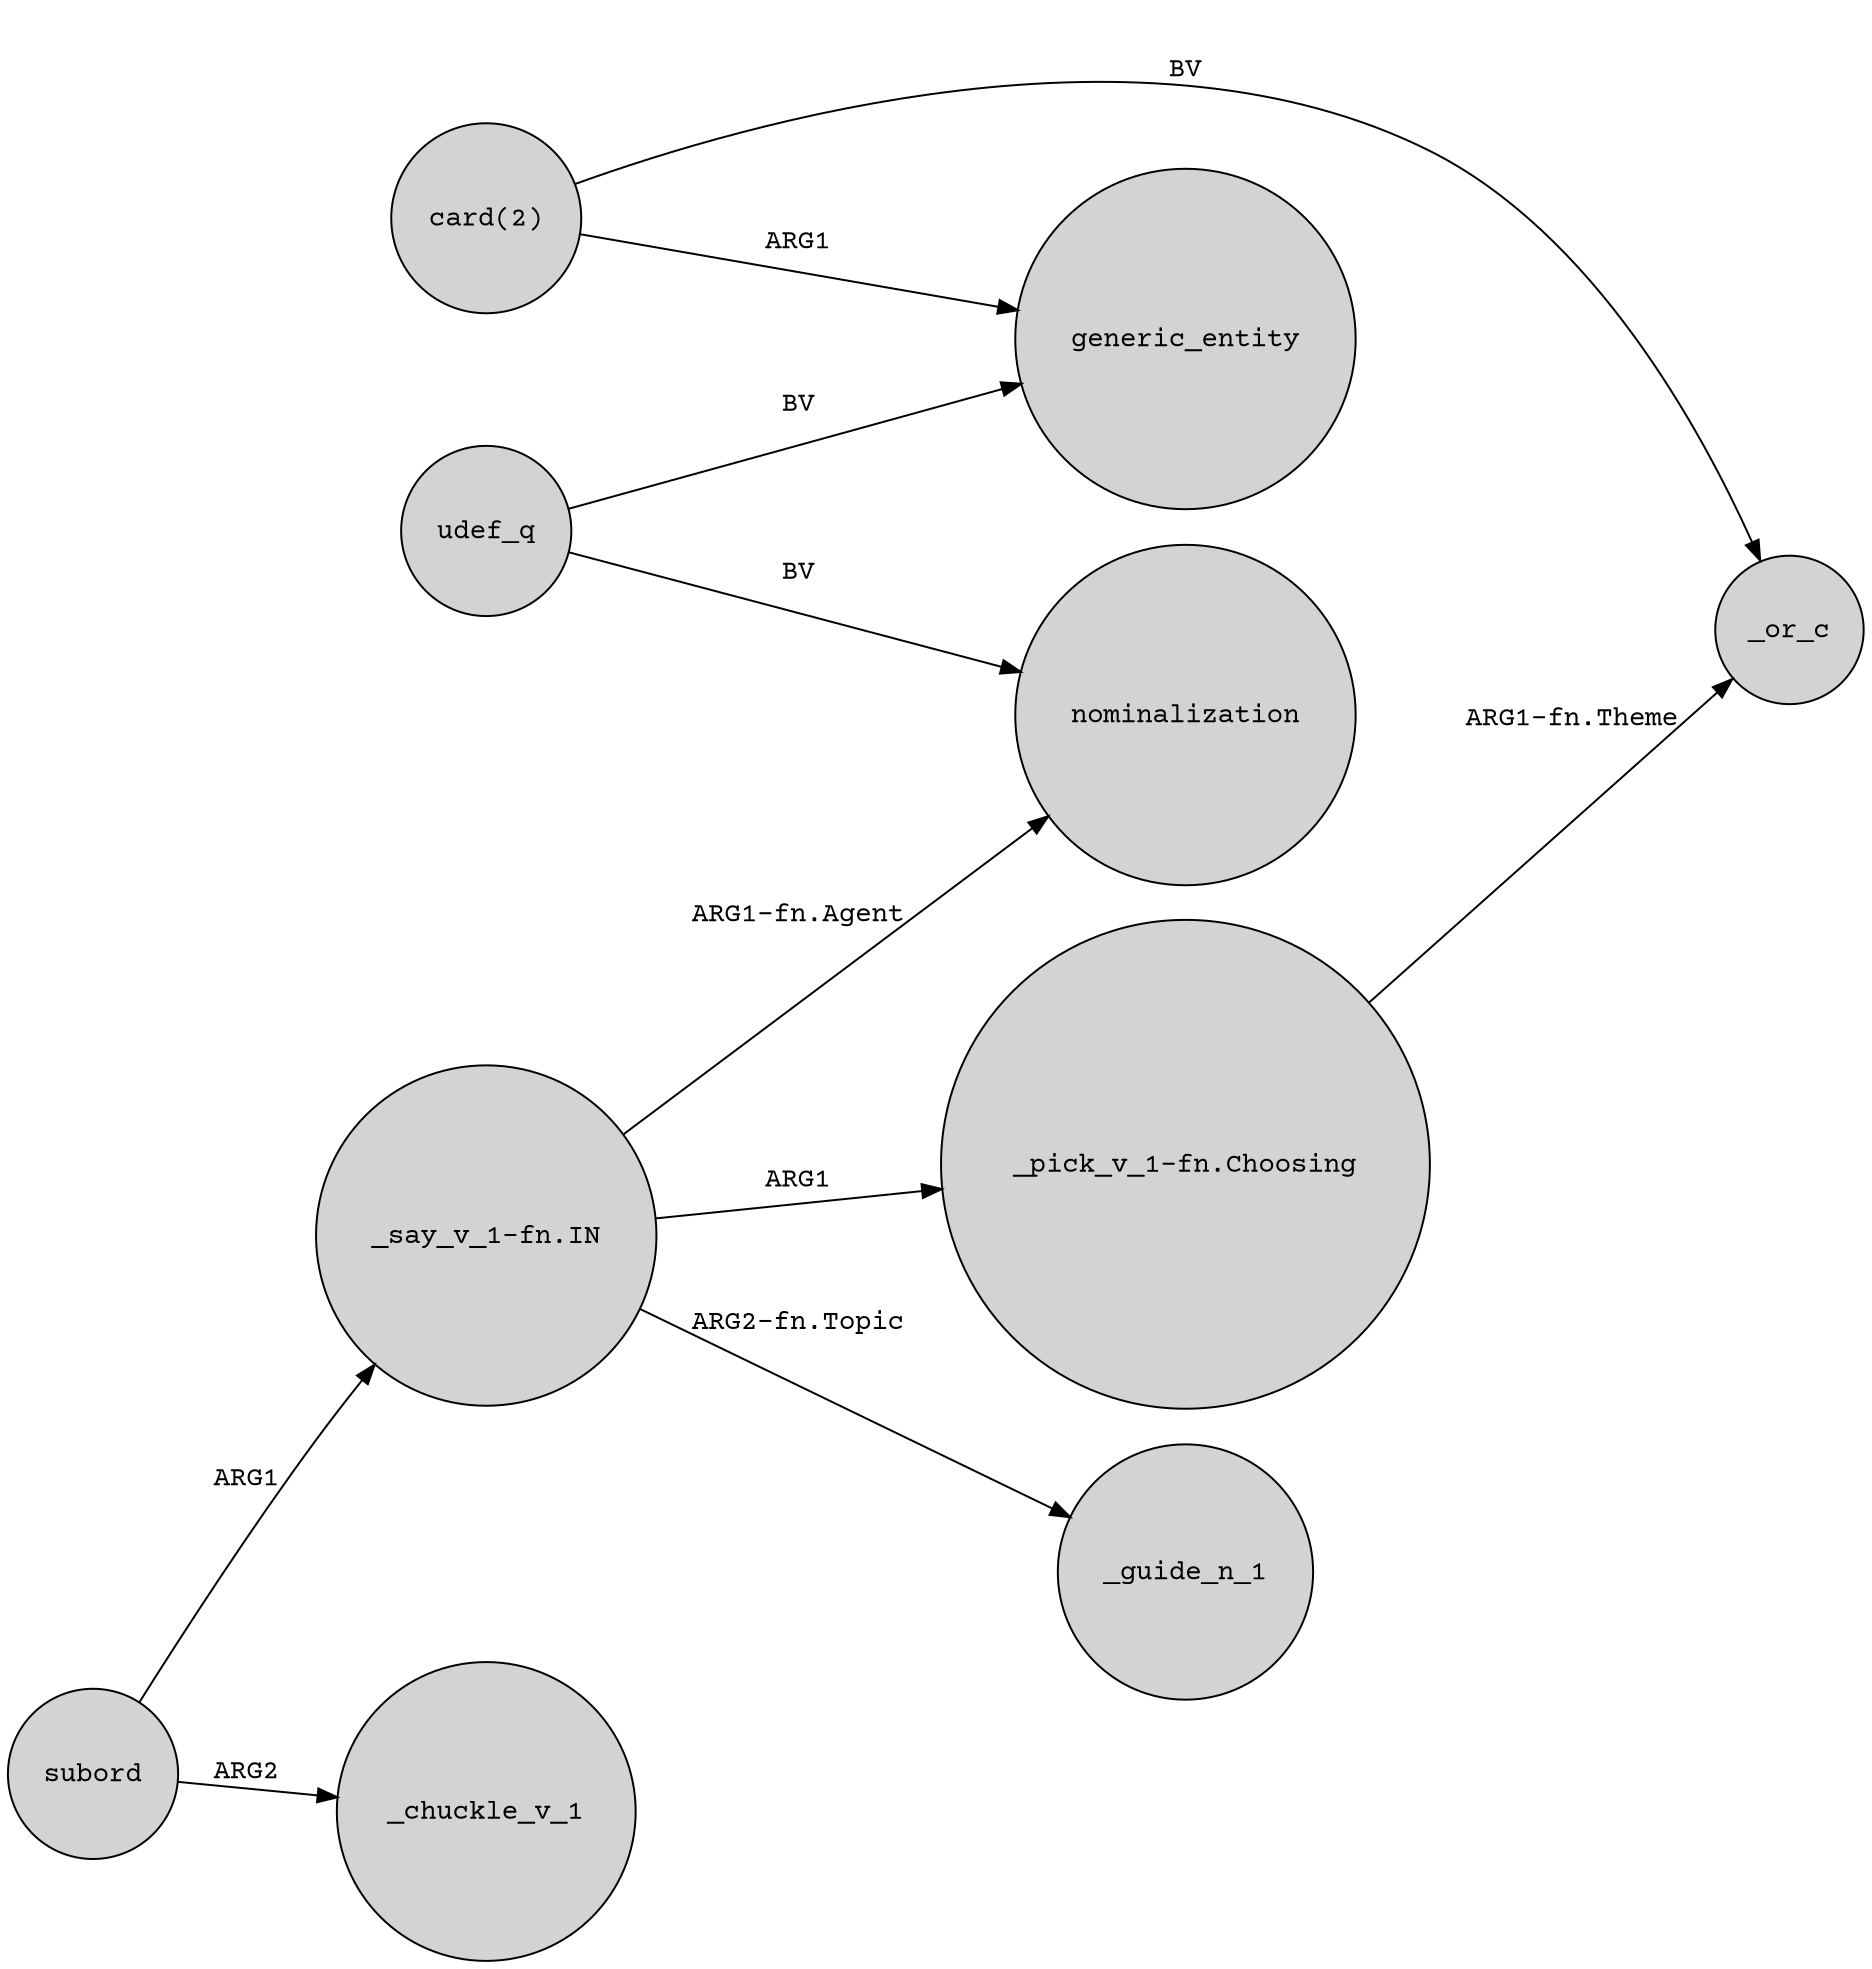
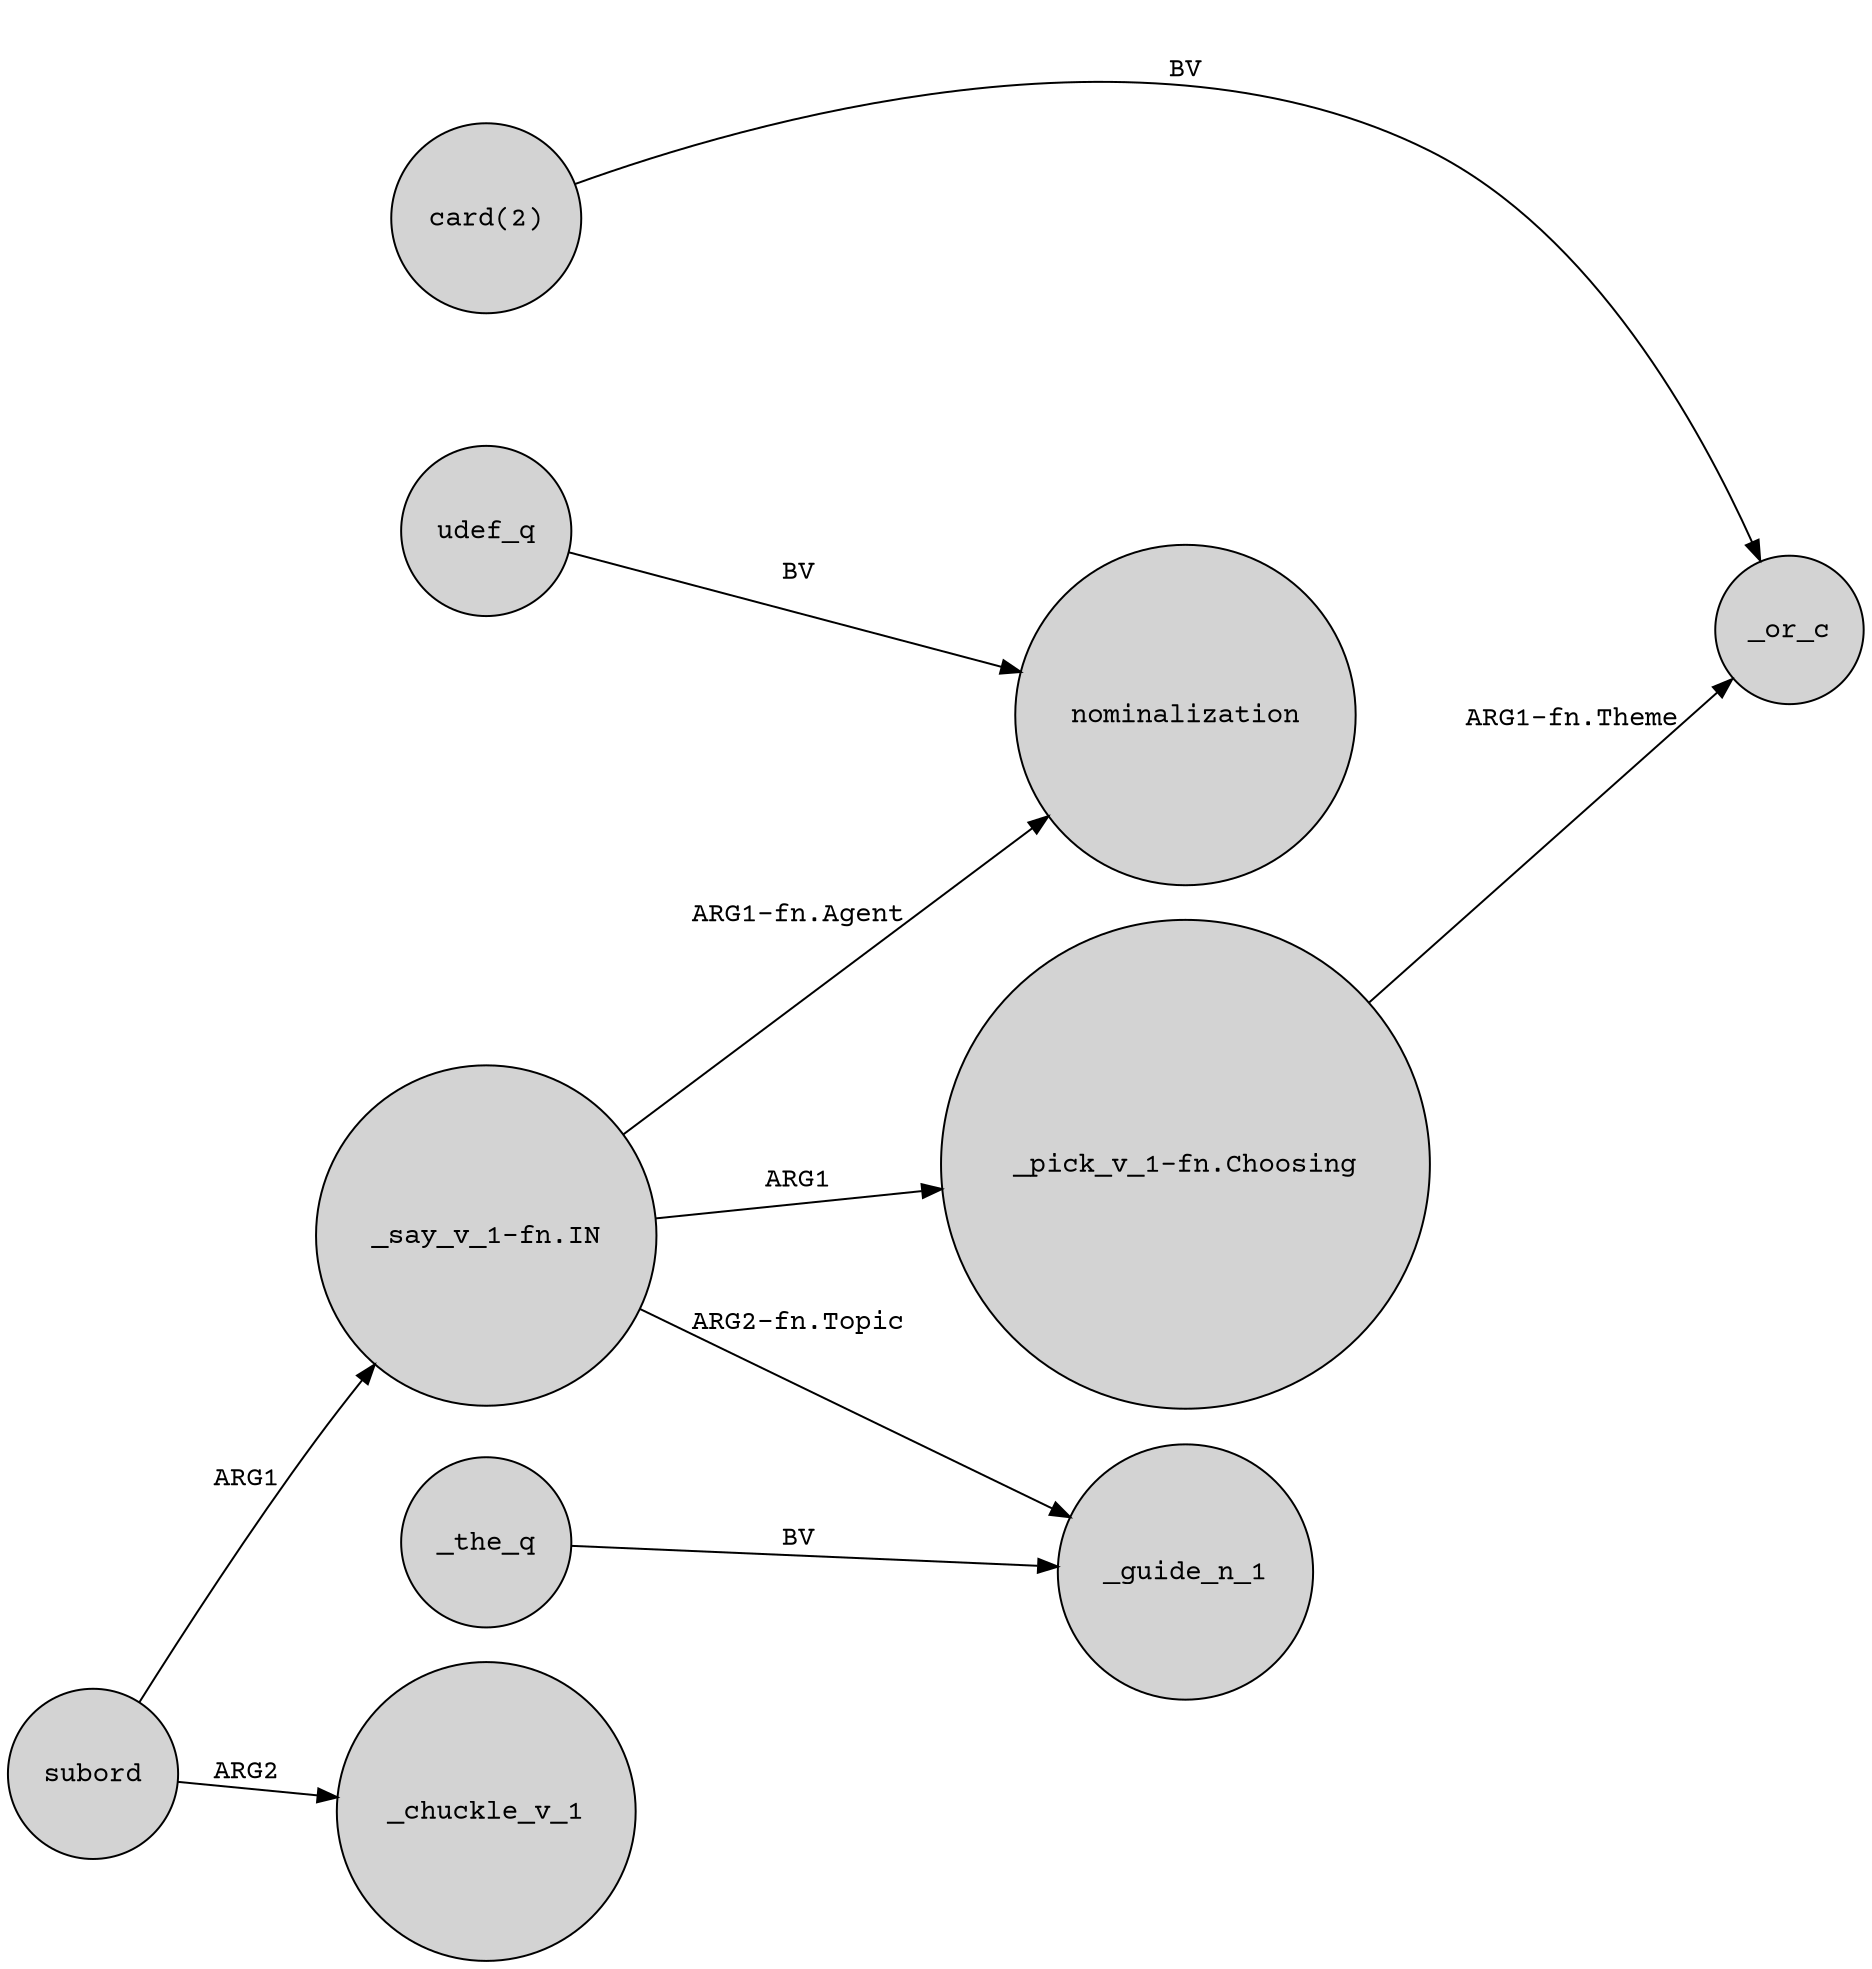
node "generic_entity": removed
node "_the_q": added
